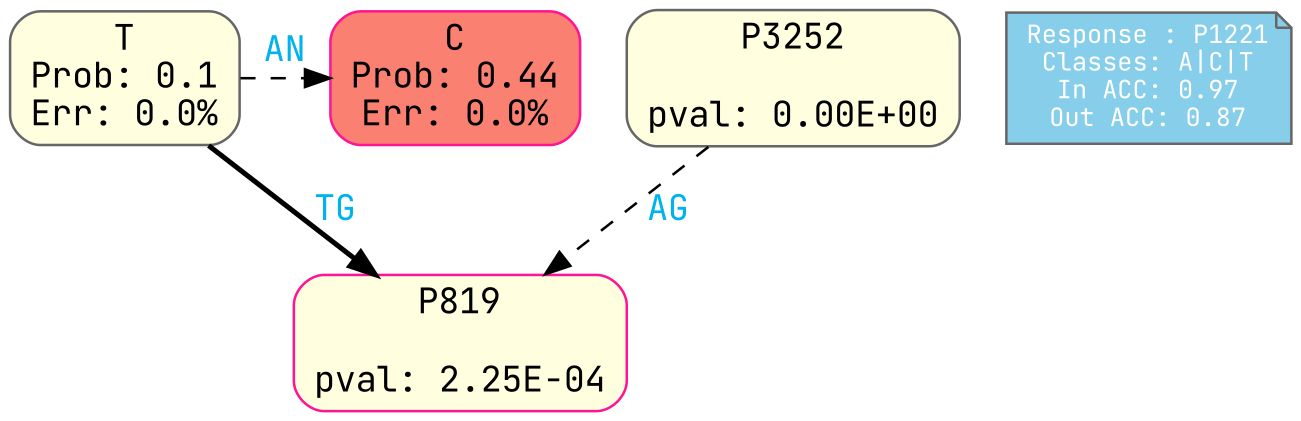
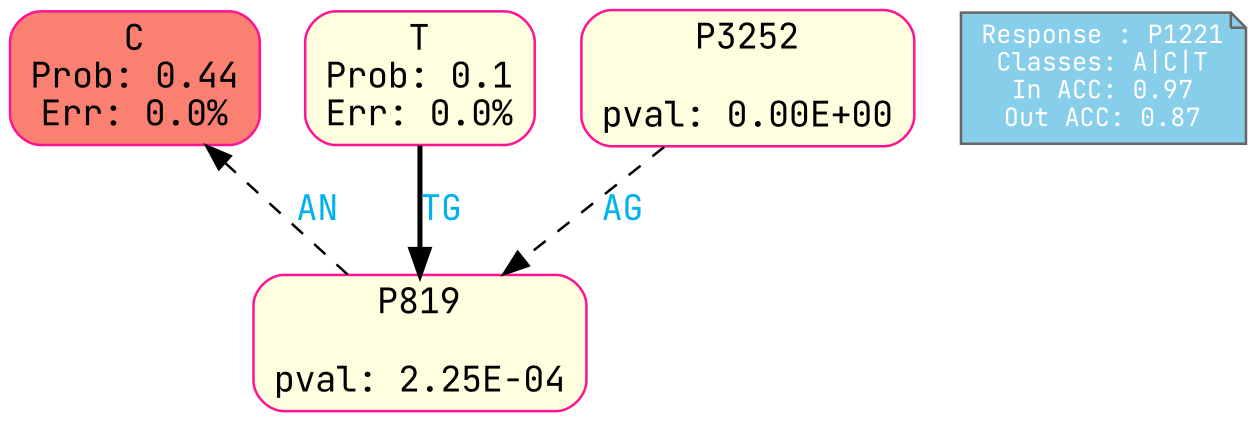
node "T Prob: 0.1 Err: 0.0%": color gray40 -> deeppink
edge "T Prob: 0.1 Err: 0.0%" -> "C Prob: 0.44 Err: 0.0%": now "P819 pval: 2.25E-04" -> "C Prob: 0.44 Err: 0.0%"
node "P3252 pval: 0.00E+00": color gray40 -> deeppink
